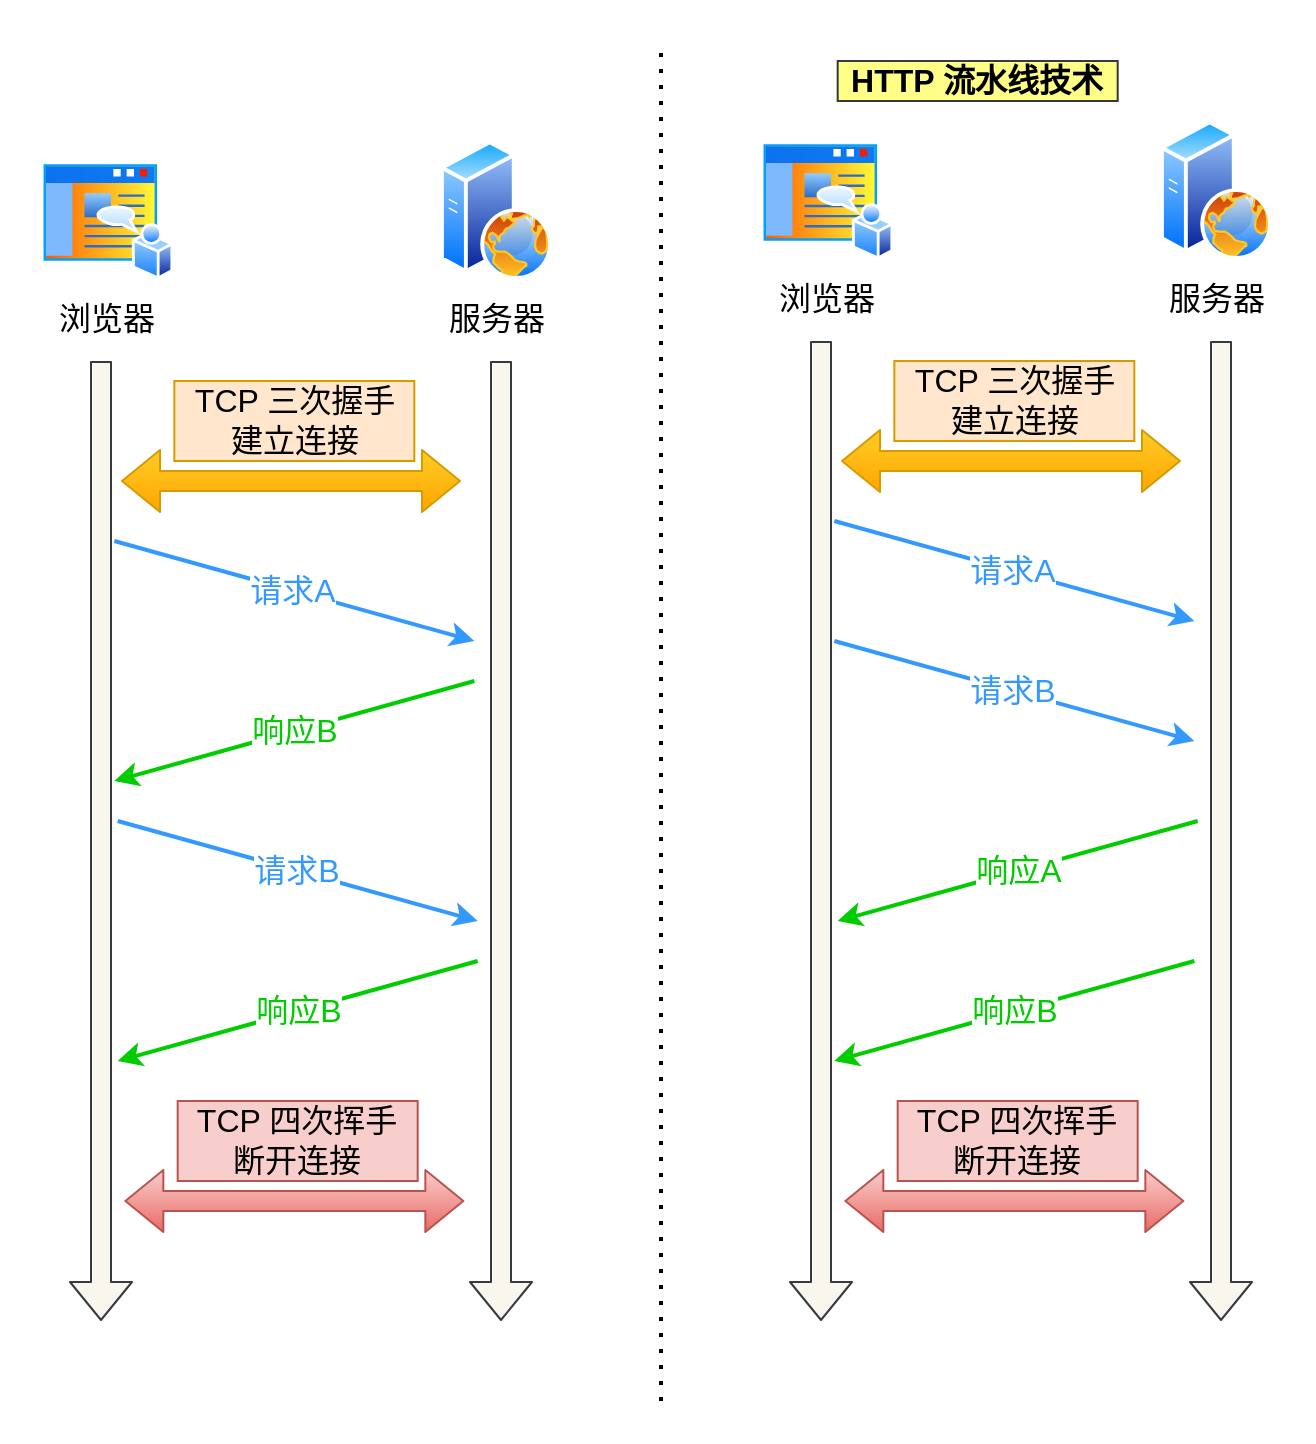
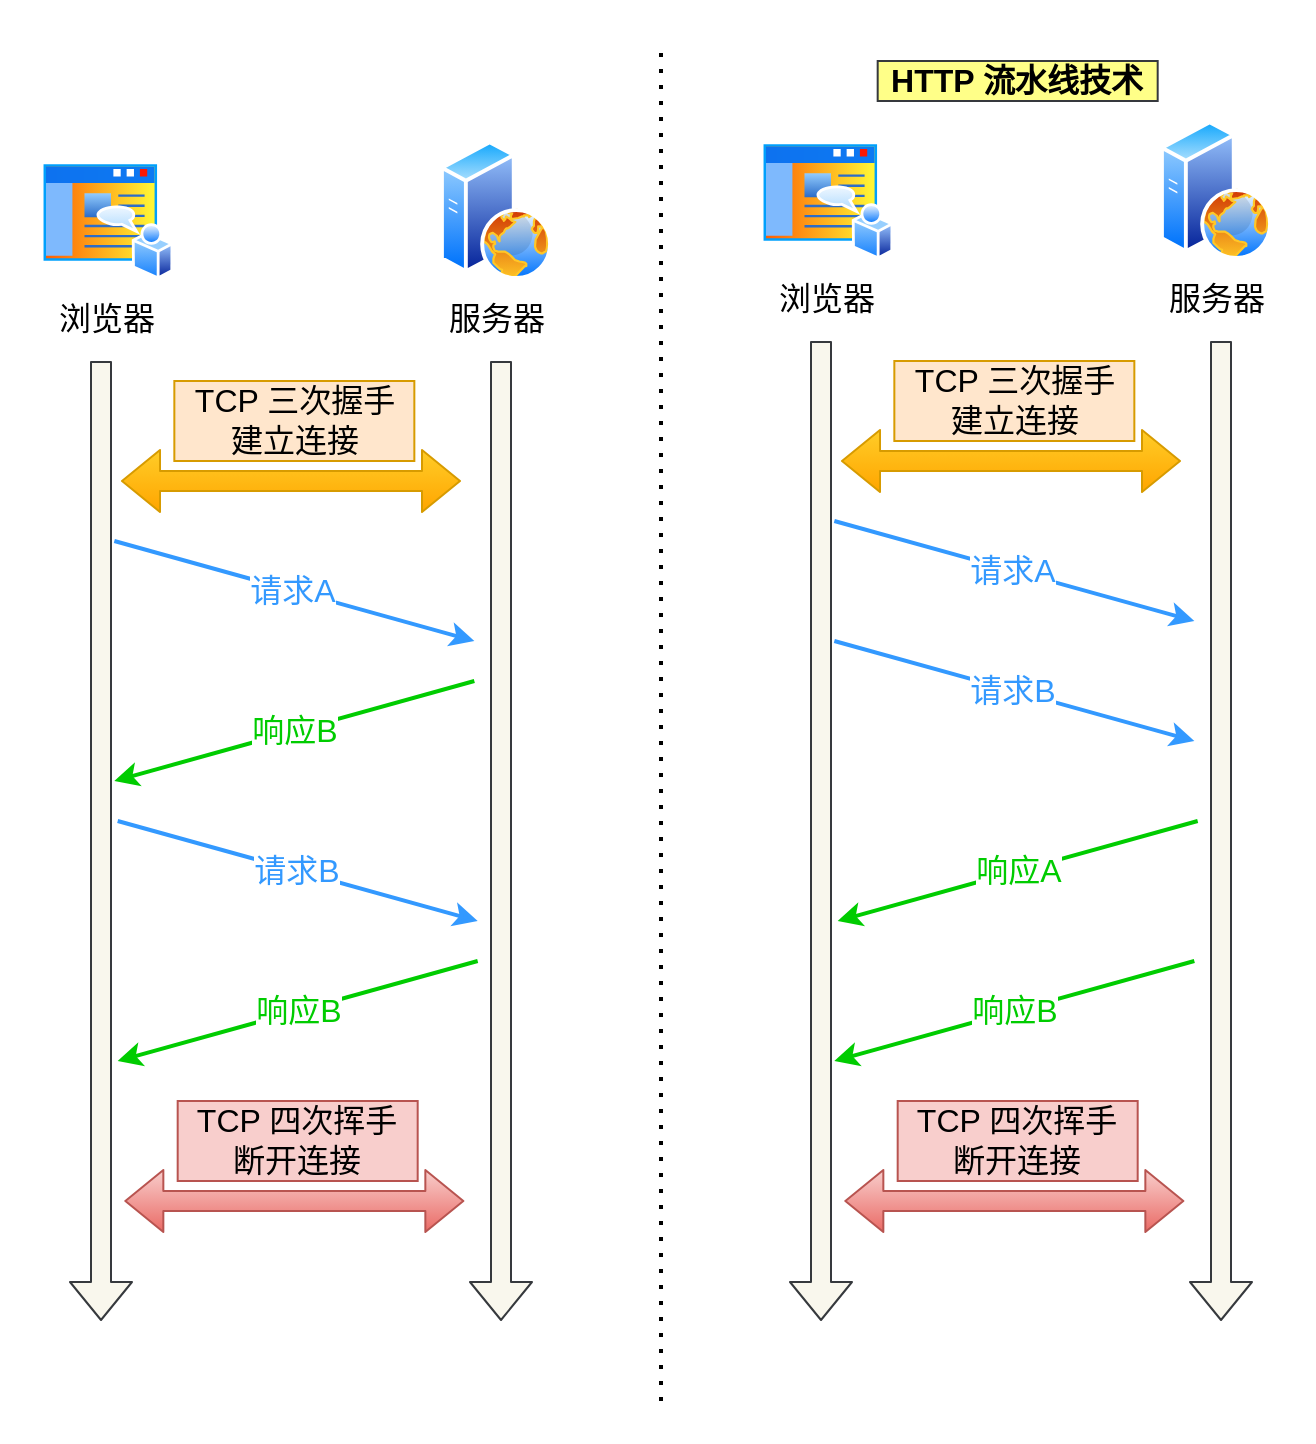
node "HTTP 流水线技术": moved (978, 81) -> (1018, 81)
